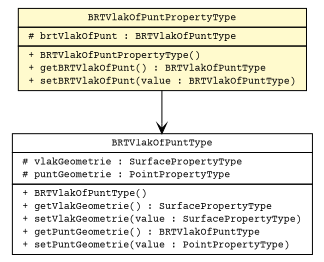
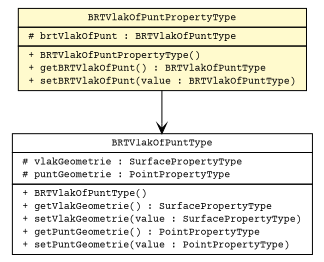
node "BRTVlakOfPuntType": text "+ getPuntGeometrie() : BRTVlakOfPuntType" -> "+ getPuntGeometrie() : PointPropertyType"
